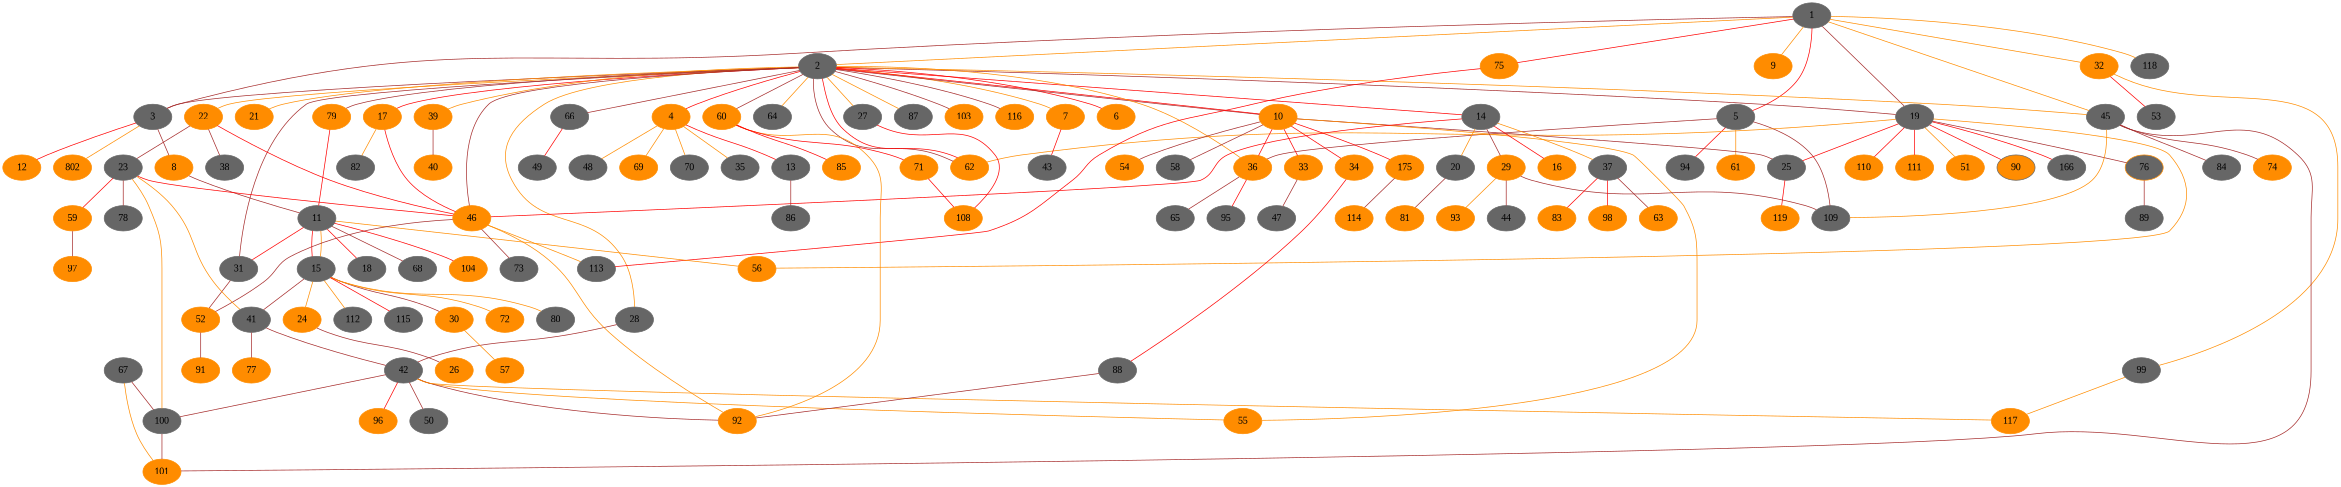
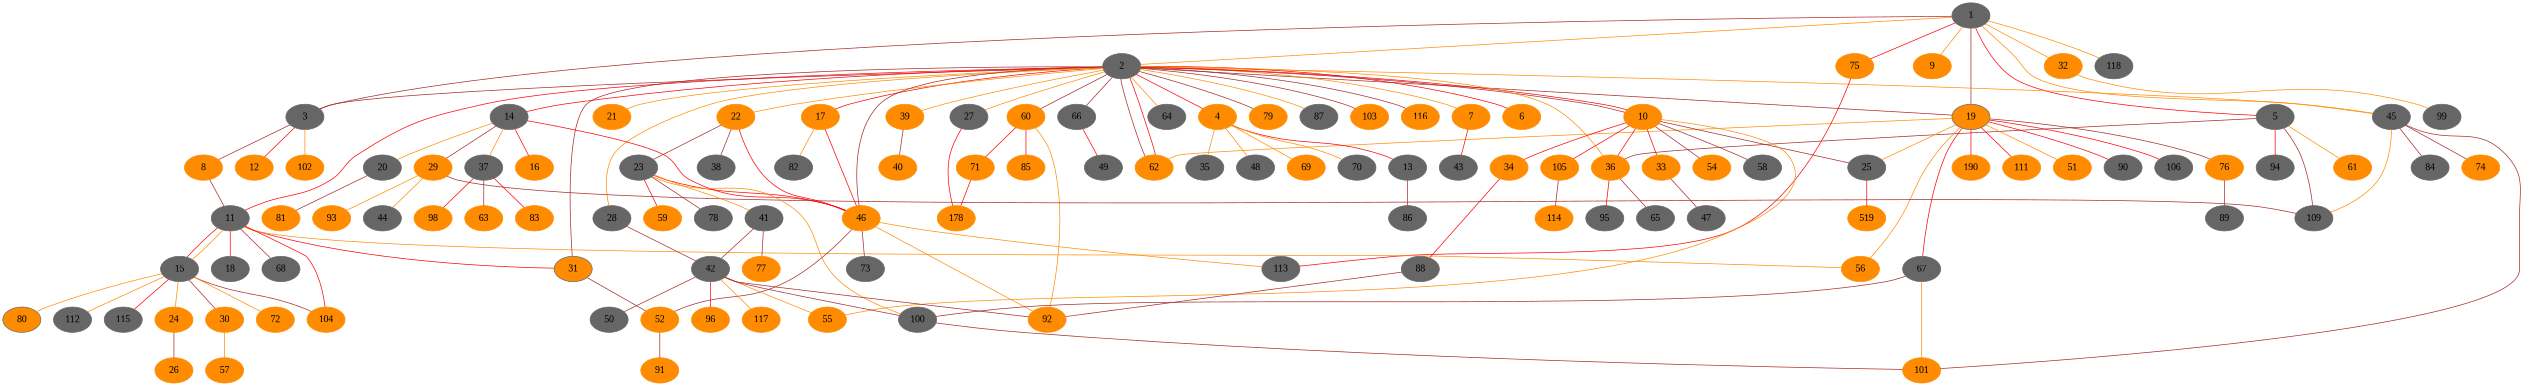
node "19": fillcolor gray40 -> darkorange
node "53": removed
edge "19" -- "25": color red -> darkorange
node "802": label "802" -> "102"
edge "79" -- "11": now "2" -- "11"
node "175": label "175" -> "105"
node "110": label "110" -> "190"
node "90": fillcolor darkorange -> gray40
node "166": label "166" -> "106"
node "76": fillcolor gray40 -> darkorange
edge "19" -- "67": added
edge "29" -- "44": color brown -> darkorange
node "108": label "108" -> "178"
node "119": label "119" -> "519"
node "97": removed
node "31": fillcolor gray40 -> darkorange
edge "15" -- "41": now "15" -- "104"
node "80": fillcolor gray40 -> darkorange
edge "99" -- "117": removed
